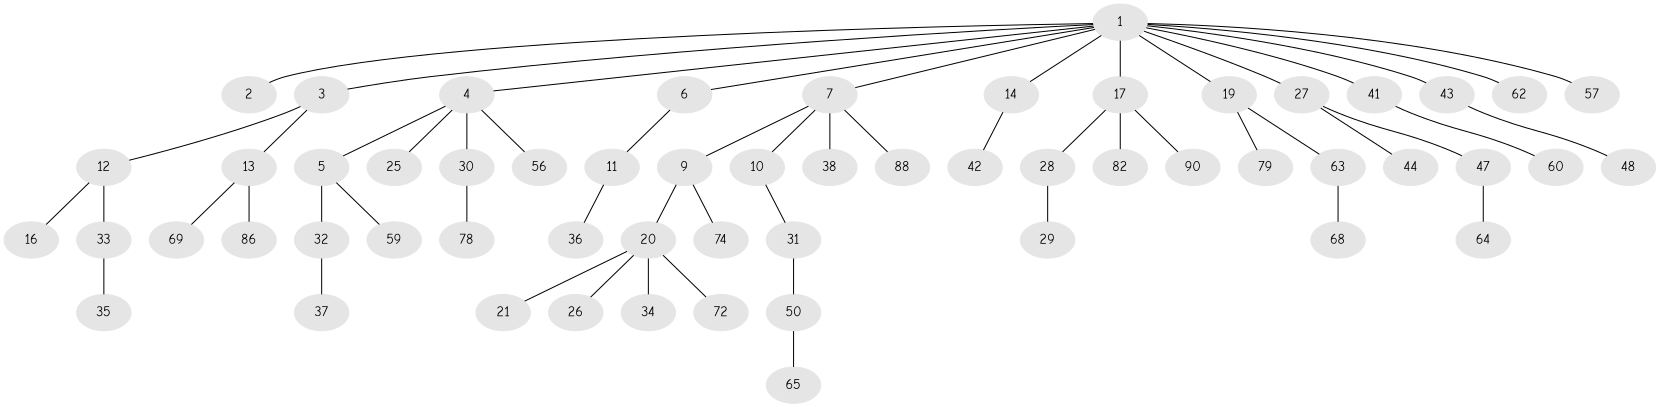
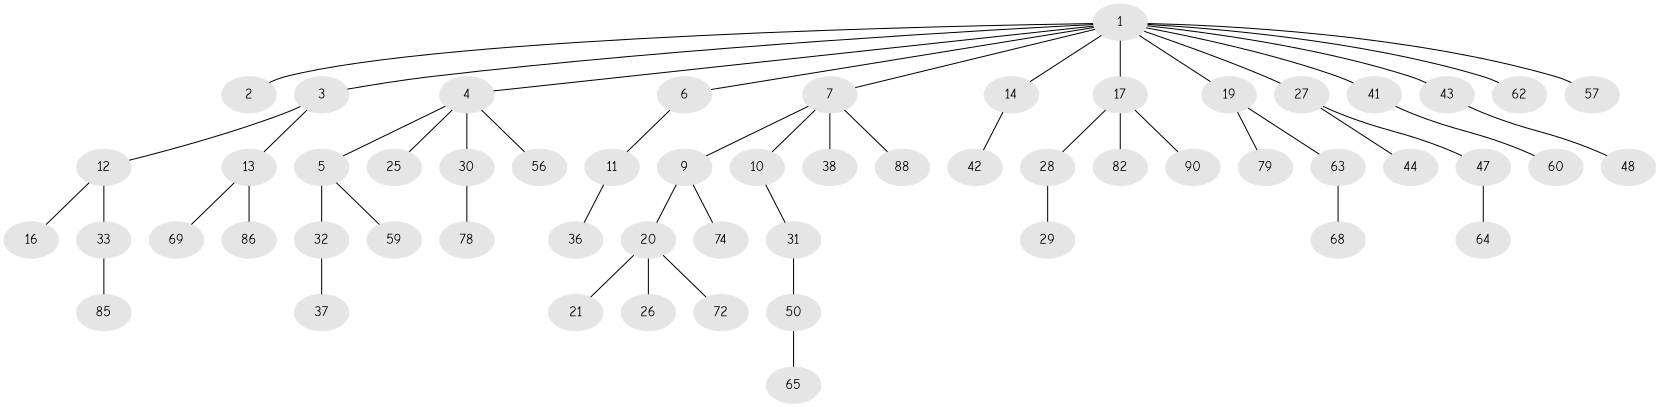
node "35": label "35" -> "85"
node "34": removed
